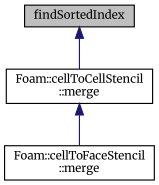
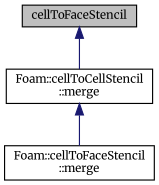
node "findSortedIndex": label "findSortedIndex" -> "cellToFaceStencil"
